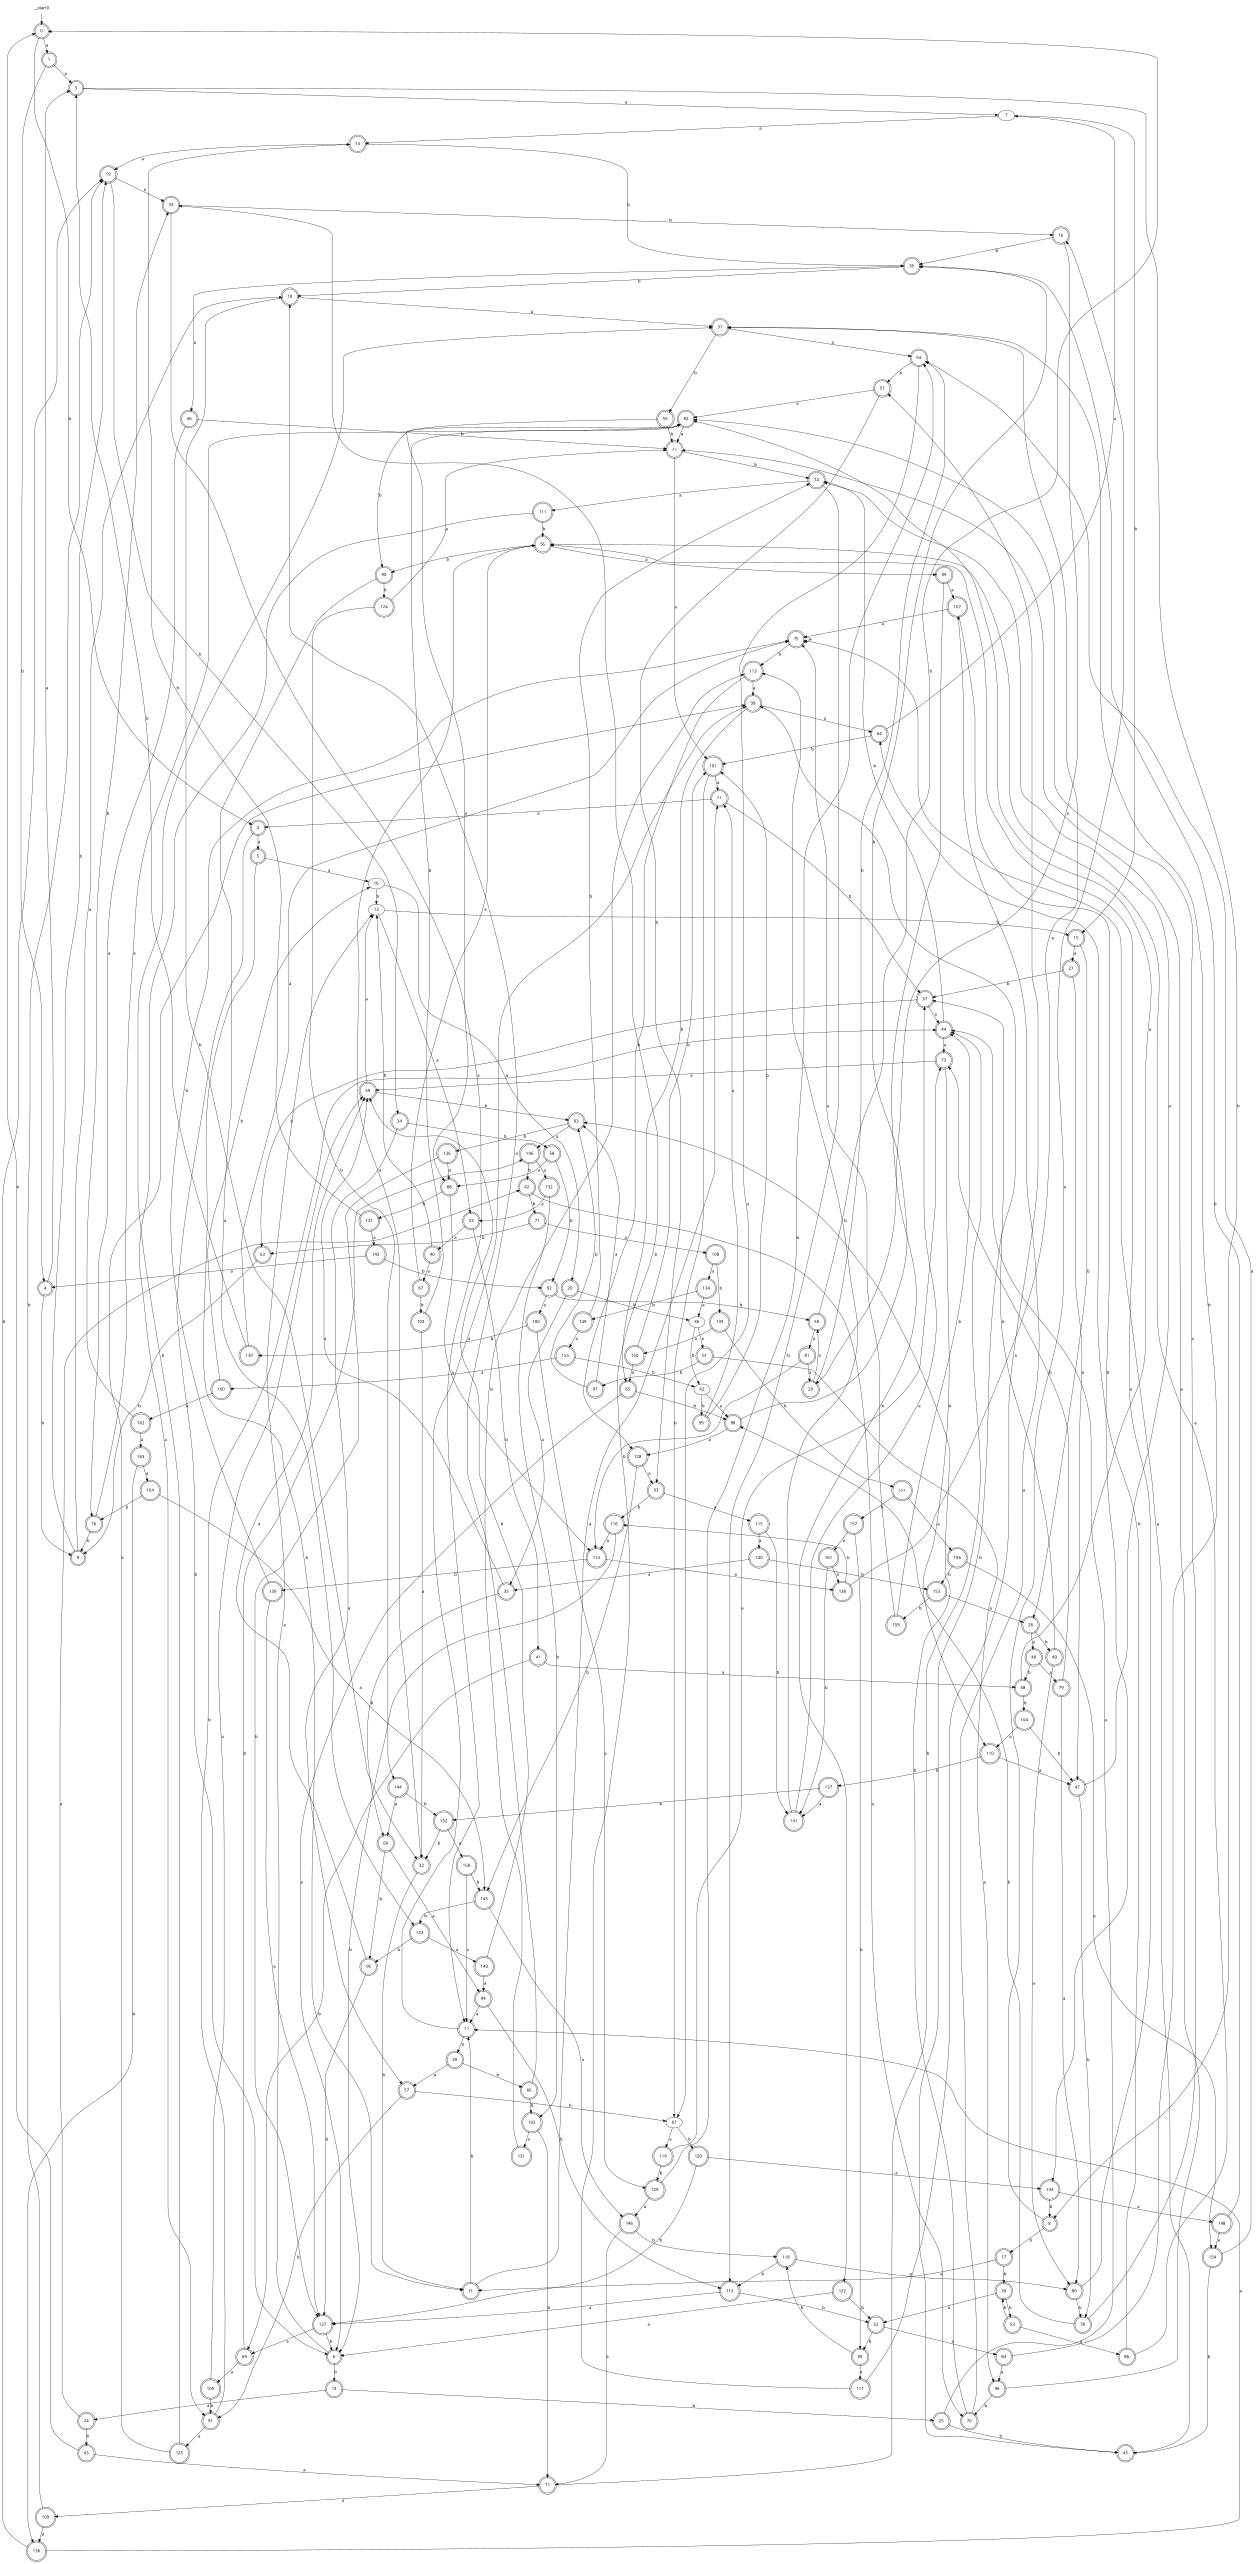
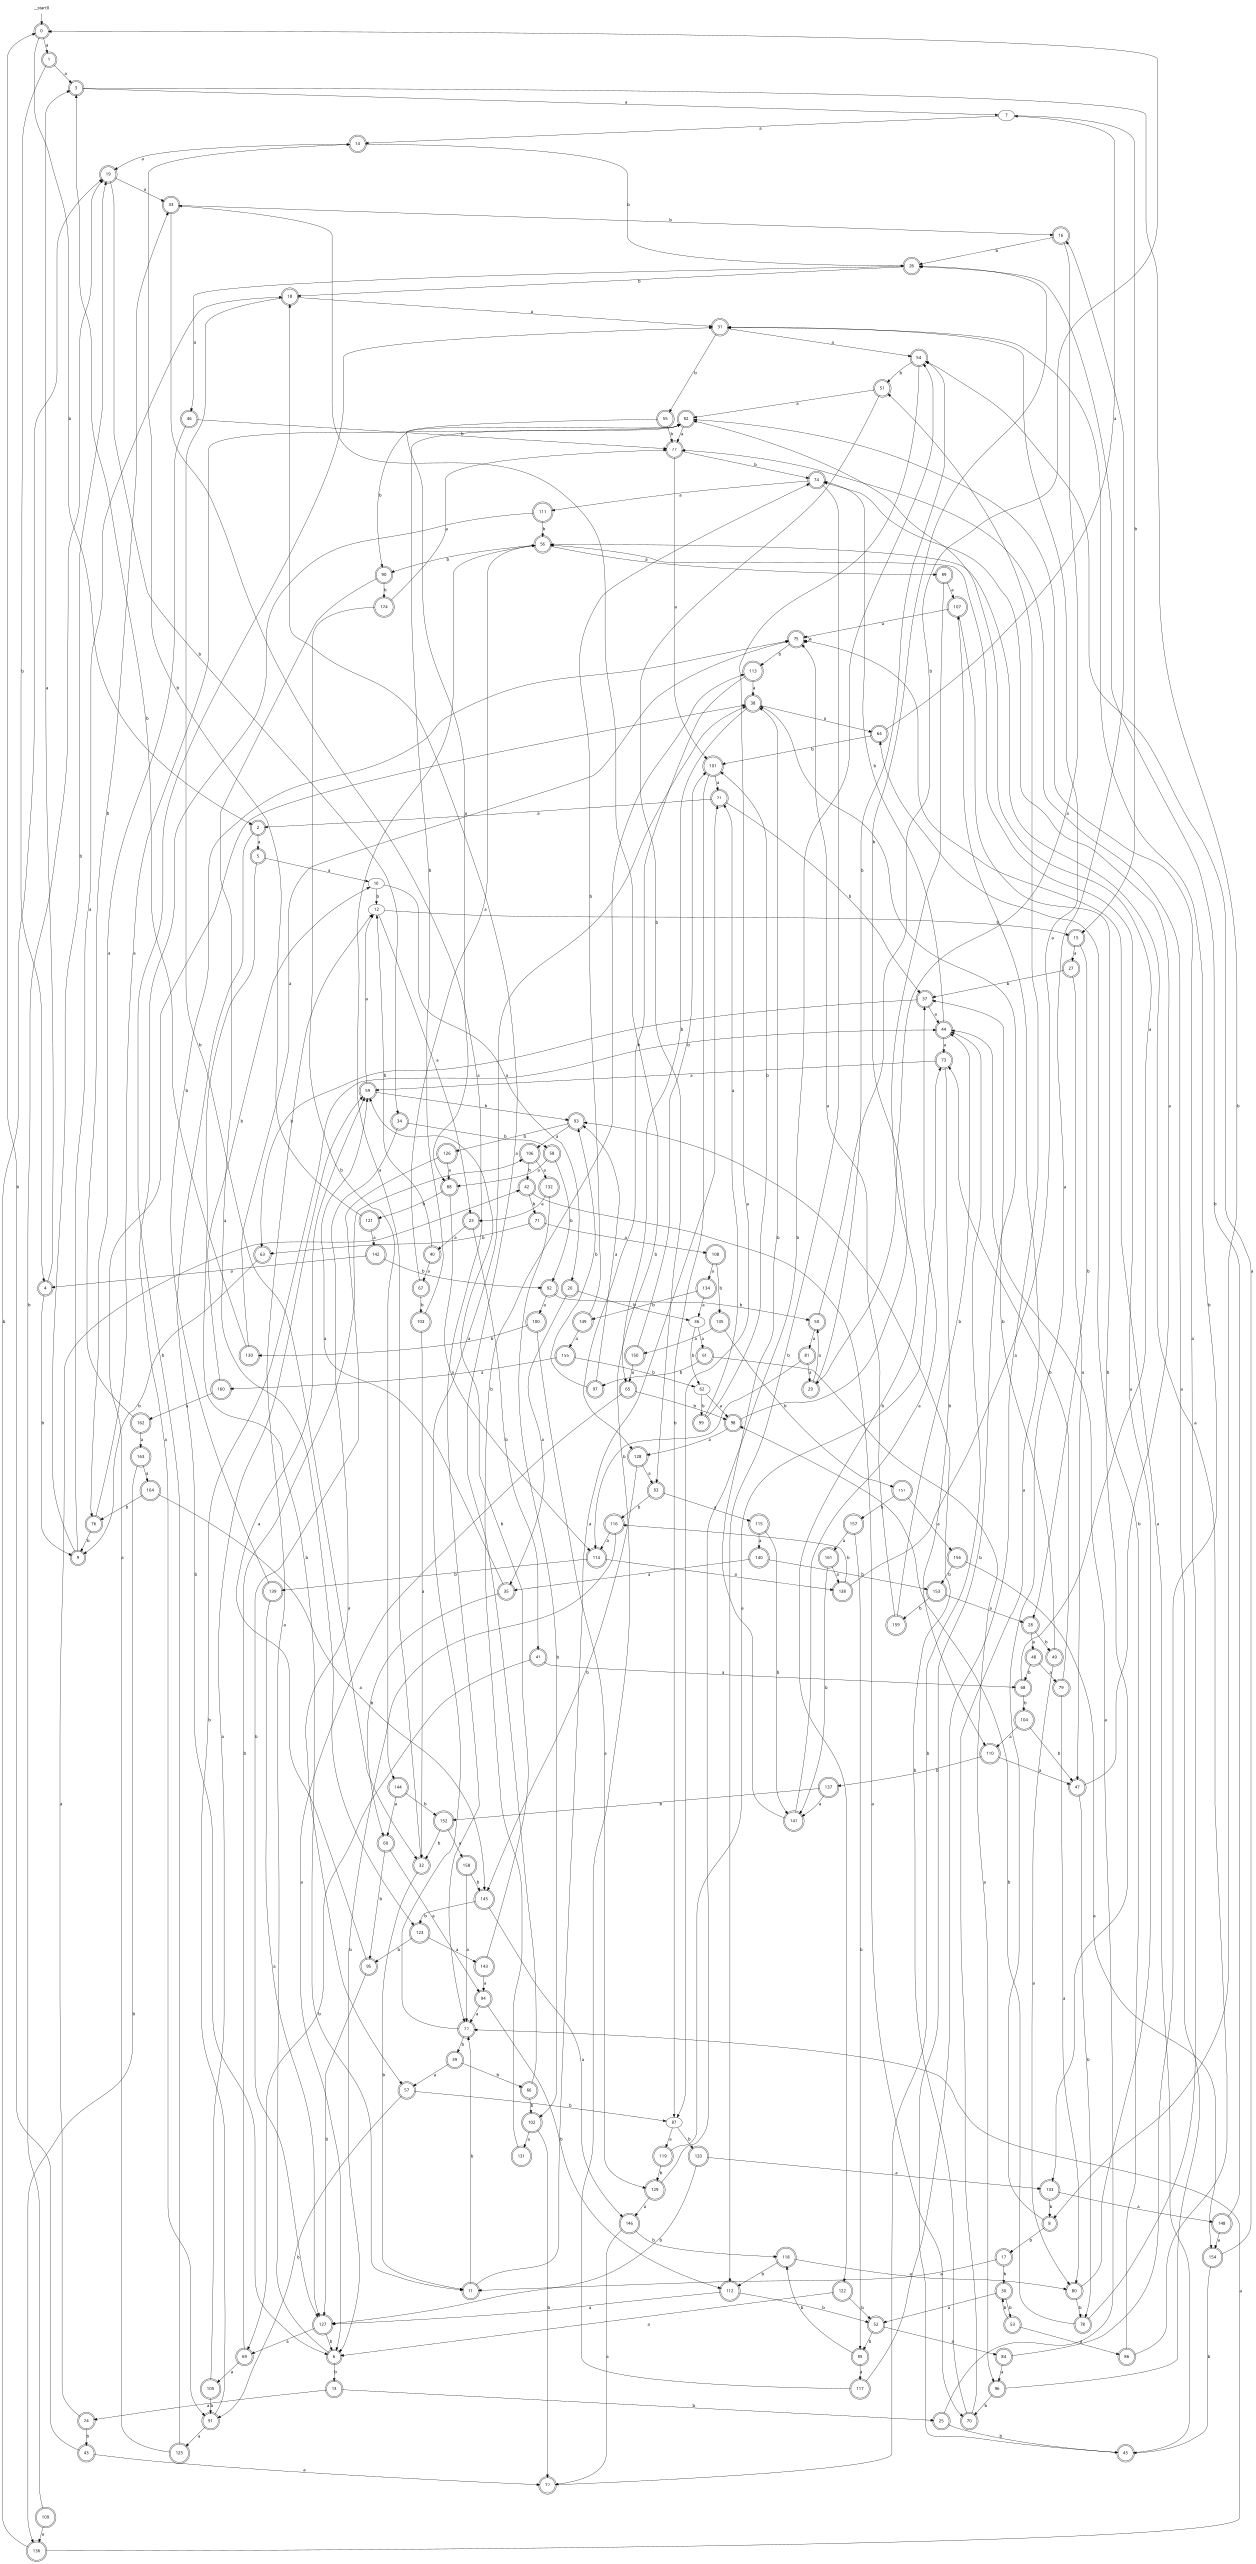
edge "141" -> "113": now "141" -> "38"
edge "72" -> "109": removed, label "a"
